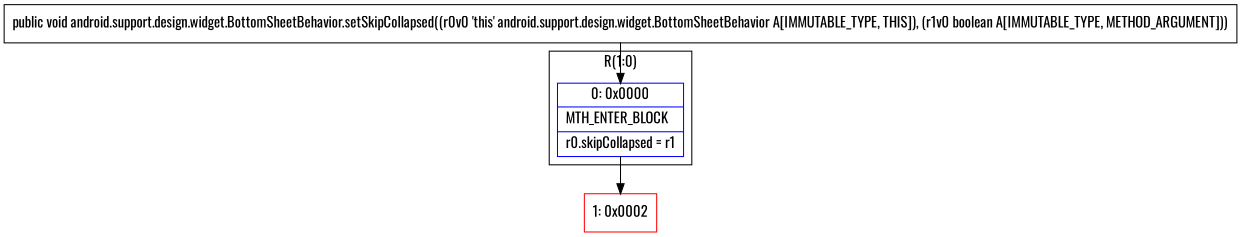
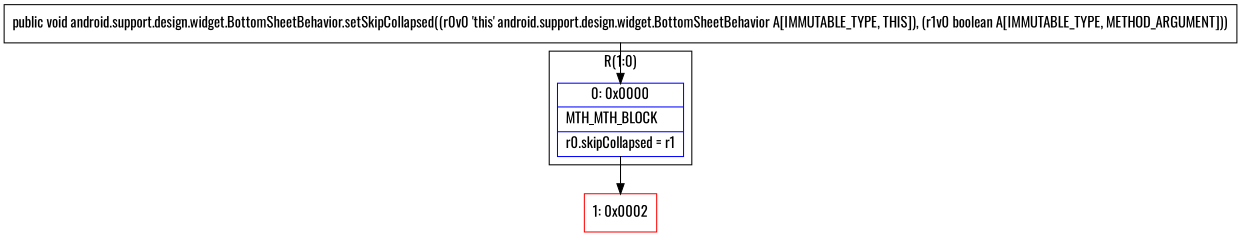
node "0: 0x0000": text "MTH_ENTER_BLOCK" -> "MTH_MTH_BLOCK"
